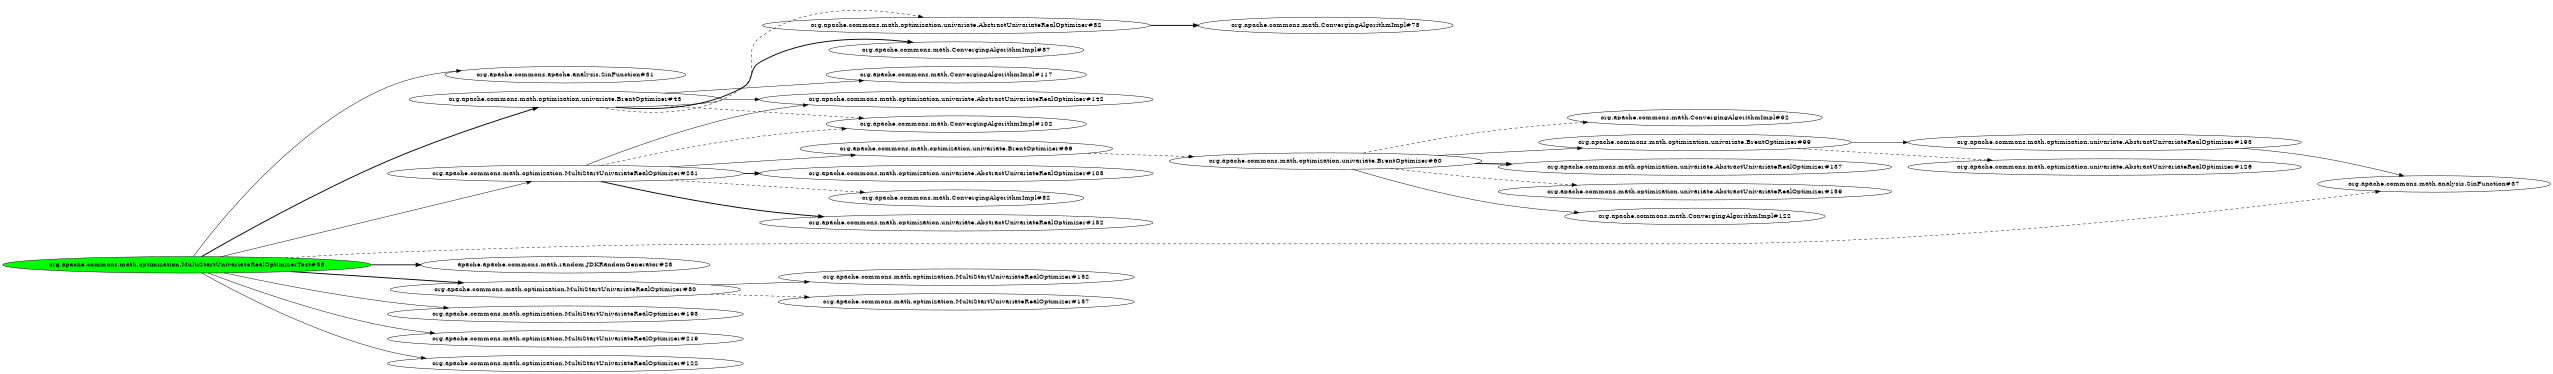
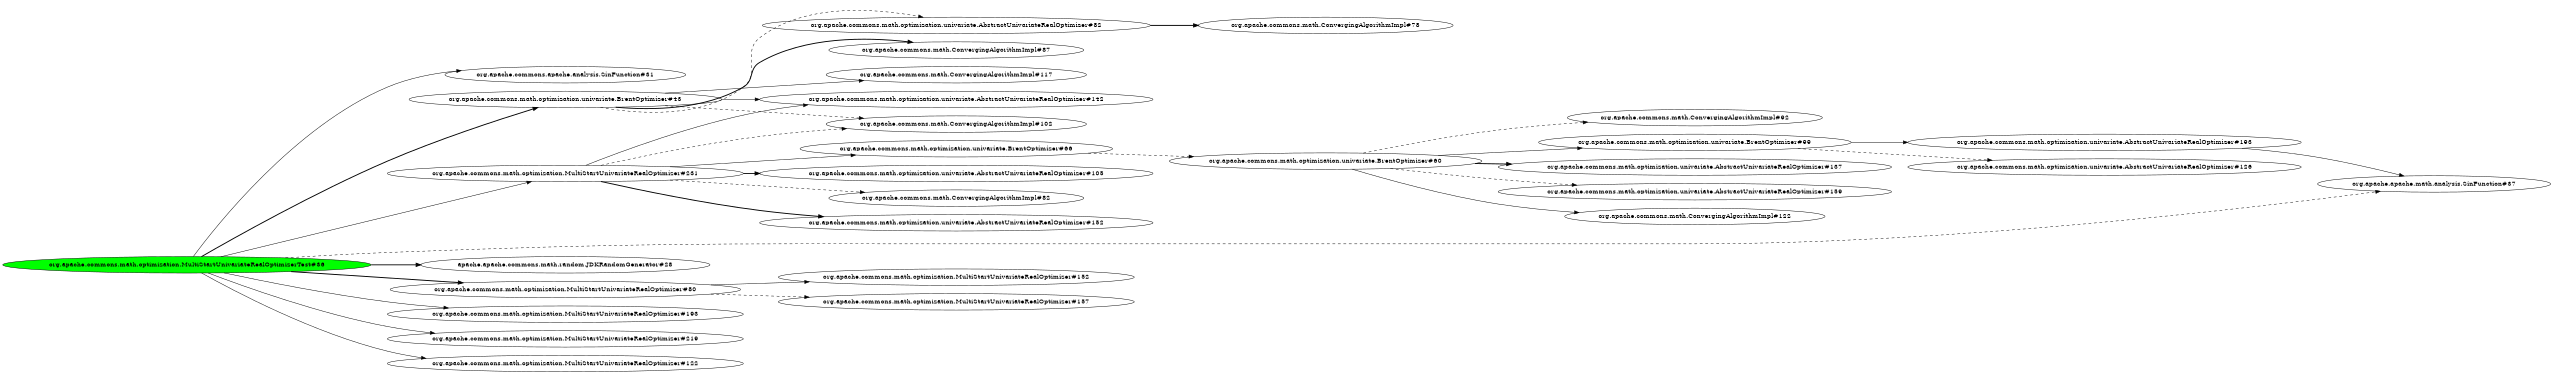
node "org.apache.commons.math.analysis.SinFunction#37": label "org.apache.commons.math.analysis.SinFunction#37" -> "org.apache.apache.math.analysis.SinFunction#37"
